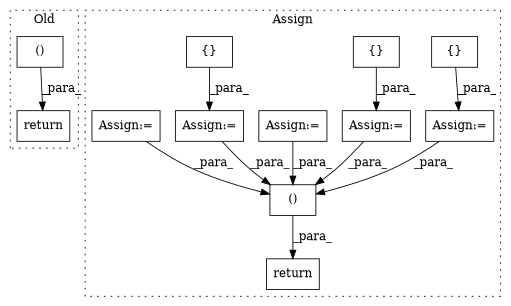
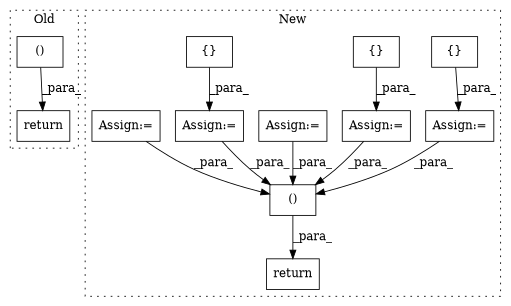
cluster "Assign": label "Assign" -> "New"
